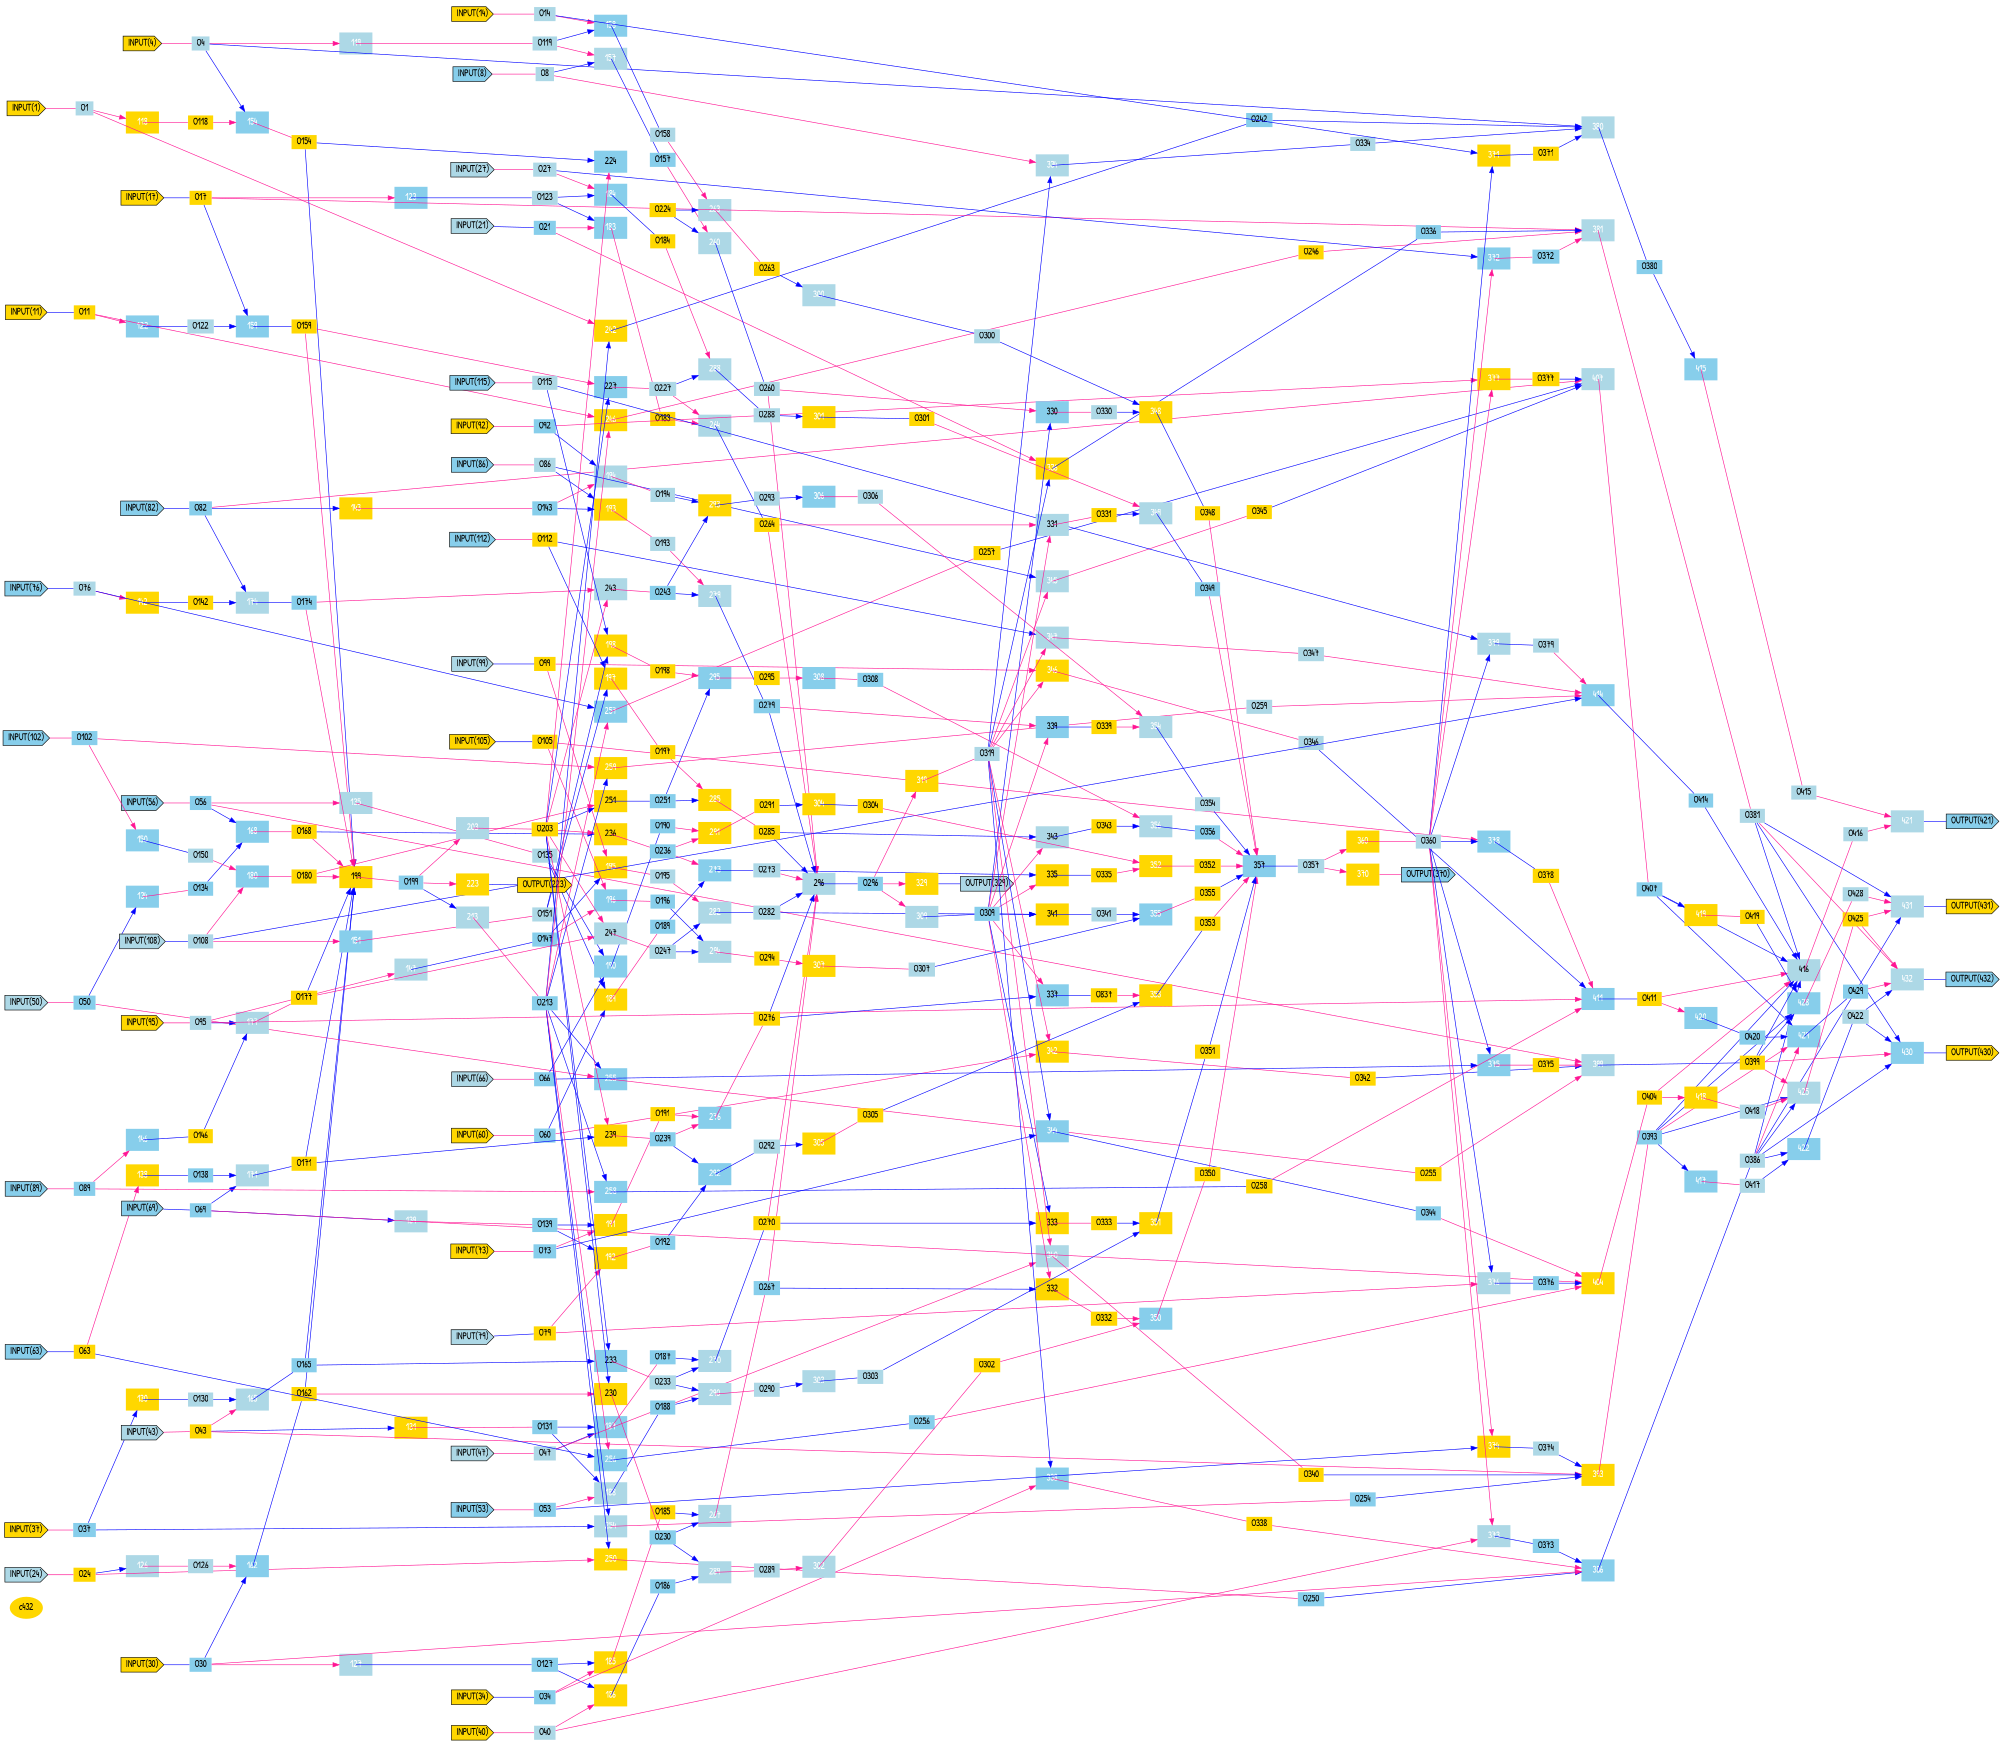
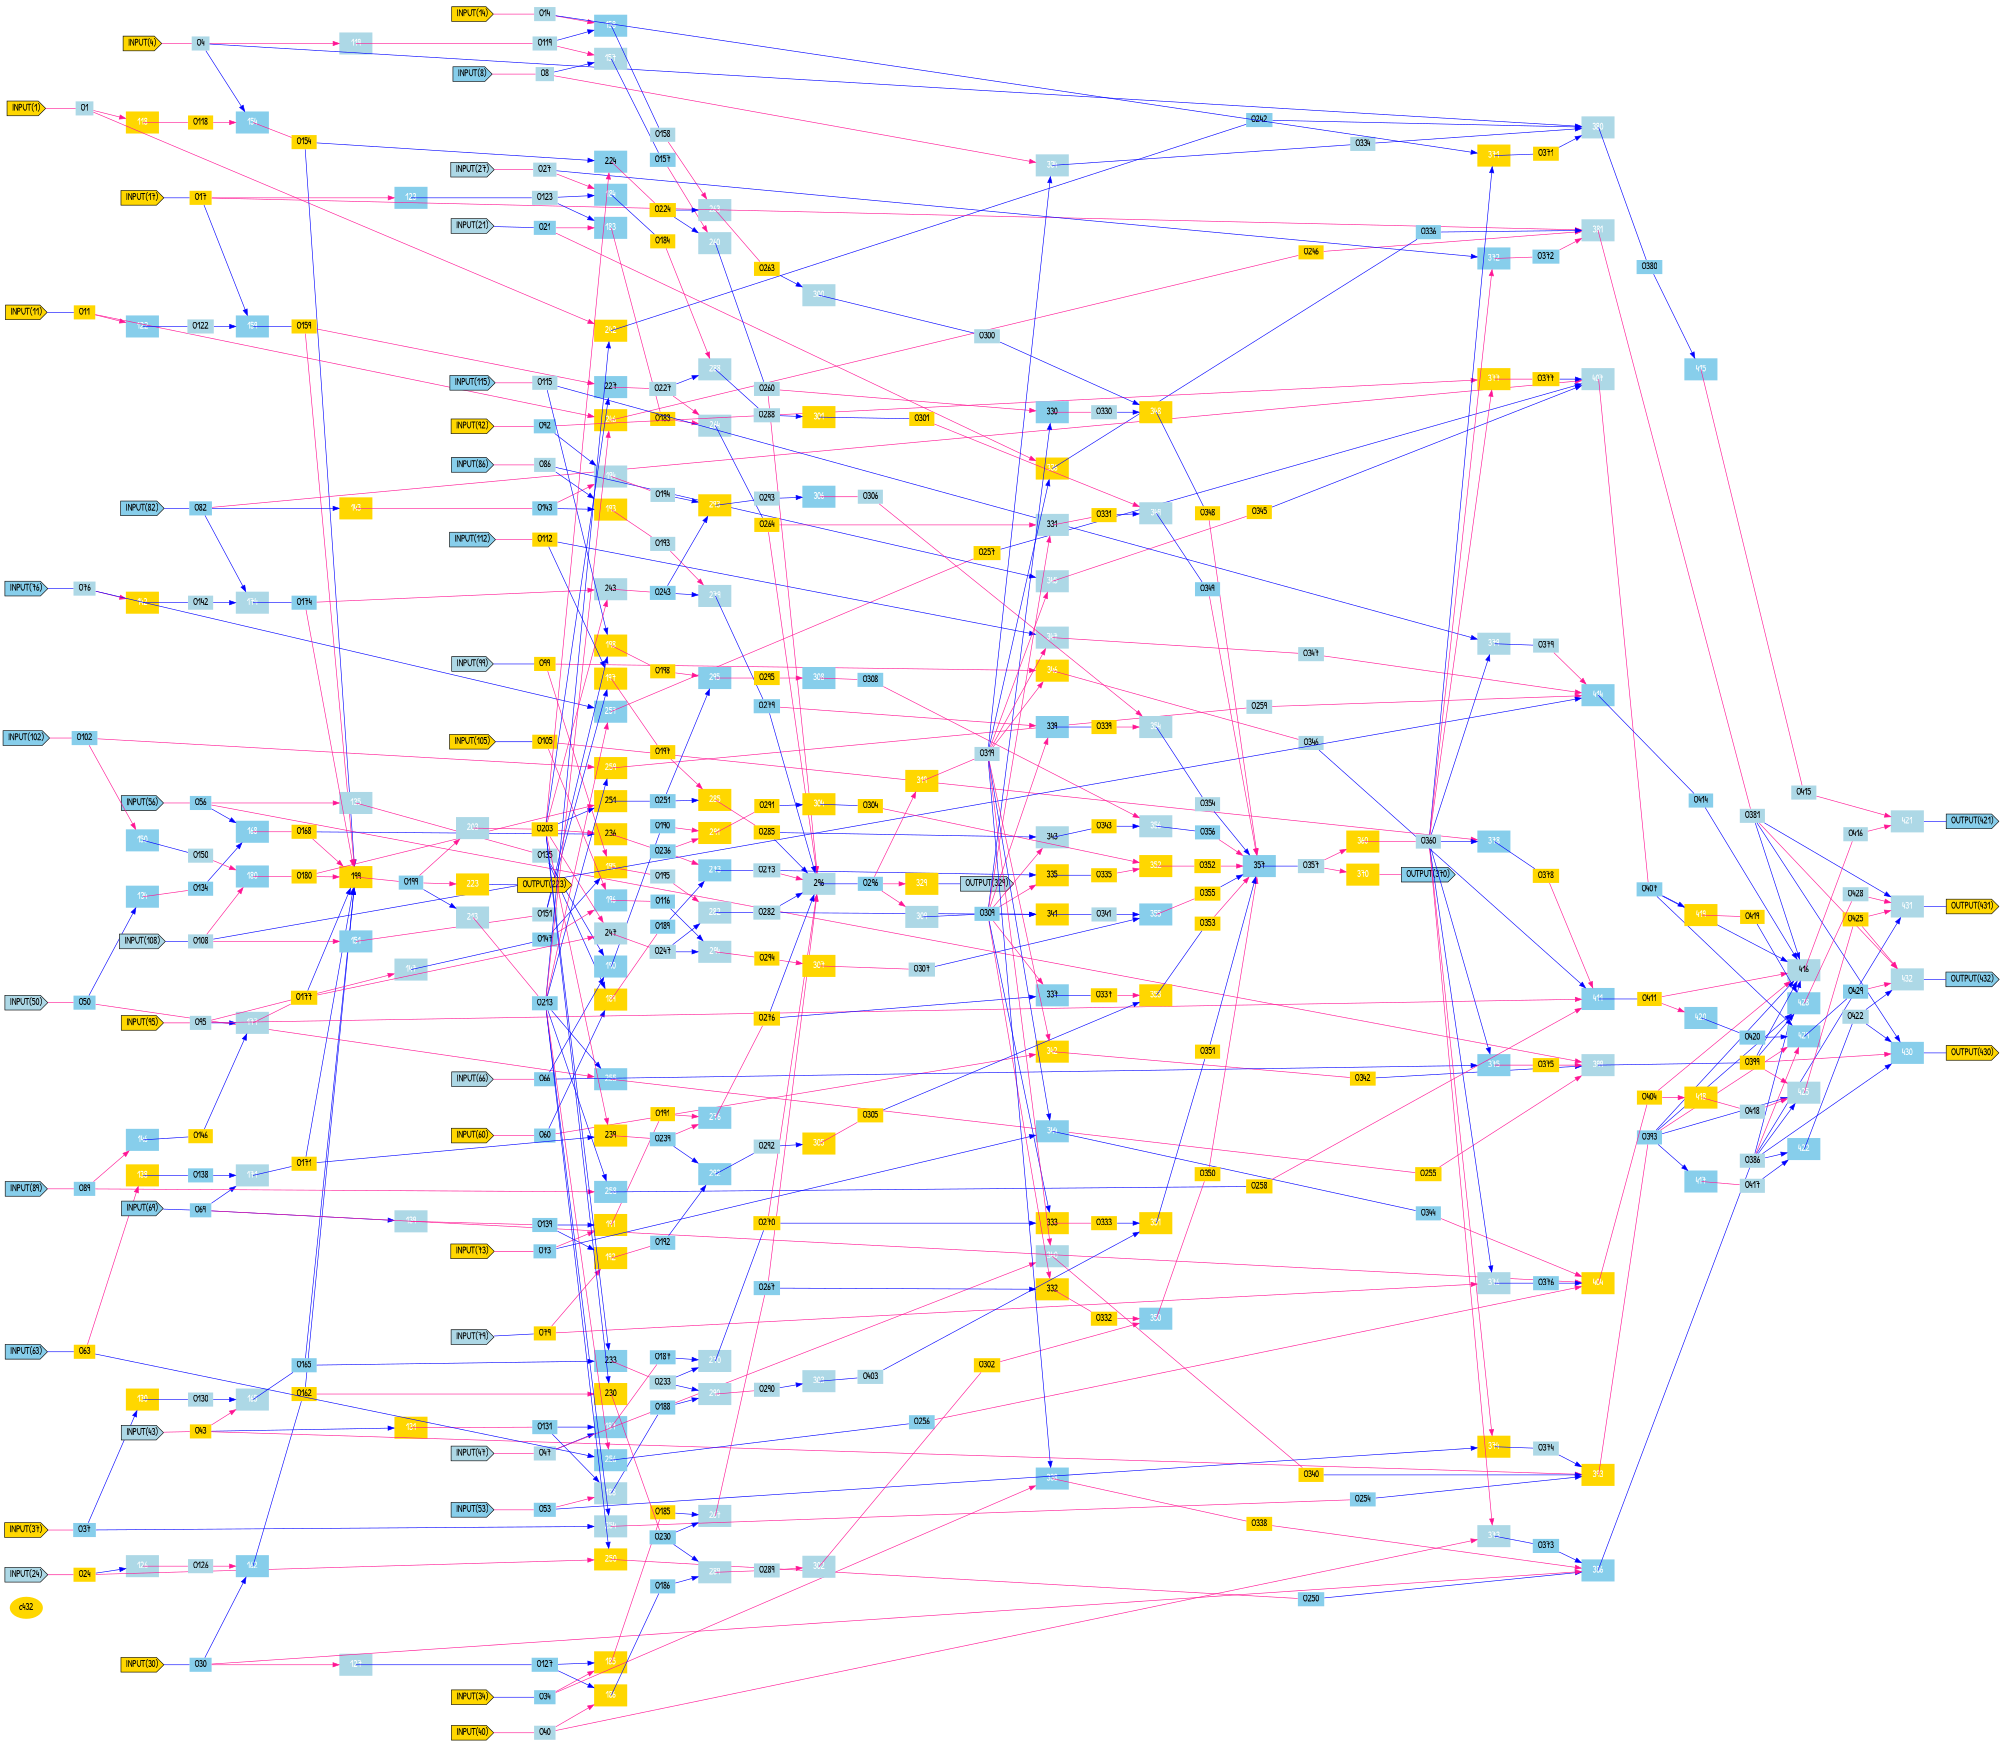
edge "224" -- "O224": added
node "O142": fillcolor gold -> lightblue
node "O196": label "O196" -> "O116"
node "O837": label "O837" -> "O337"
node "O303": label "O303" -> "O403"
